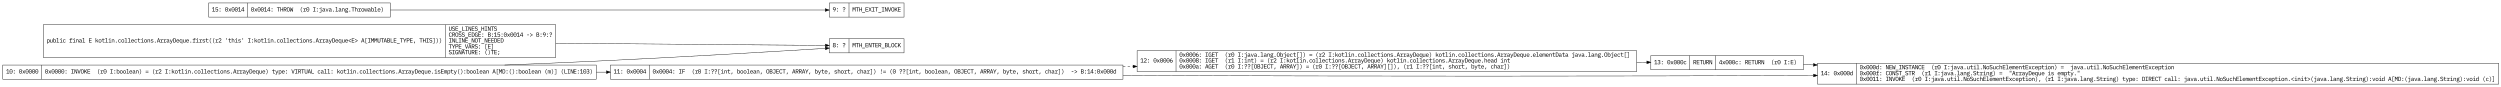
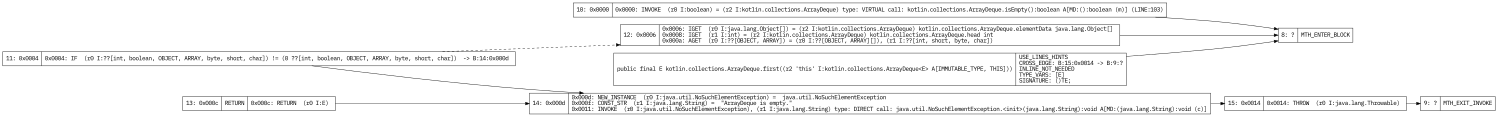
edge "12: 0x0006" -> "13: 0x000c": now "12: 0x0006" -> "8: ?"
node "13: 0x000c": text "4x000c: RETURN  (r0 I:E)" -> "0x000c: RETURN  (r0 I:E)"
edge "10: 0x0000" -> "11: 0x0004": removed
edge "14: 0x000d" -> "15: 0x0014": added
